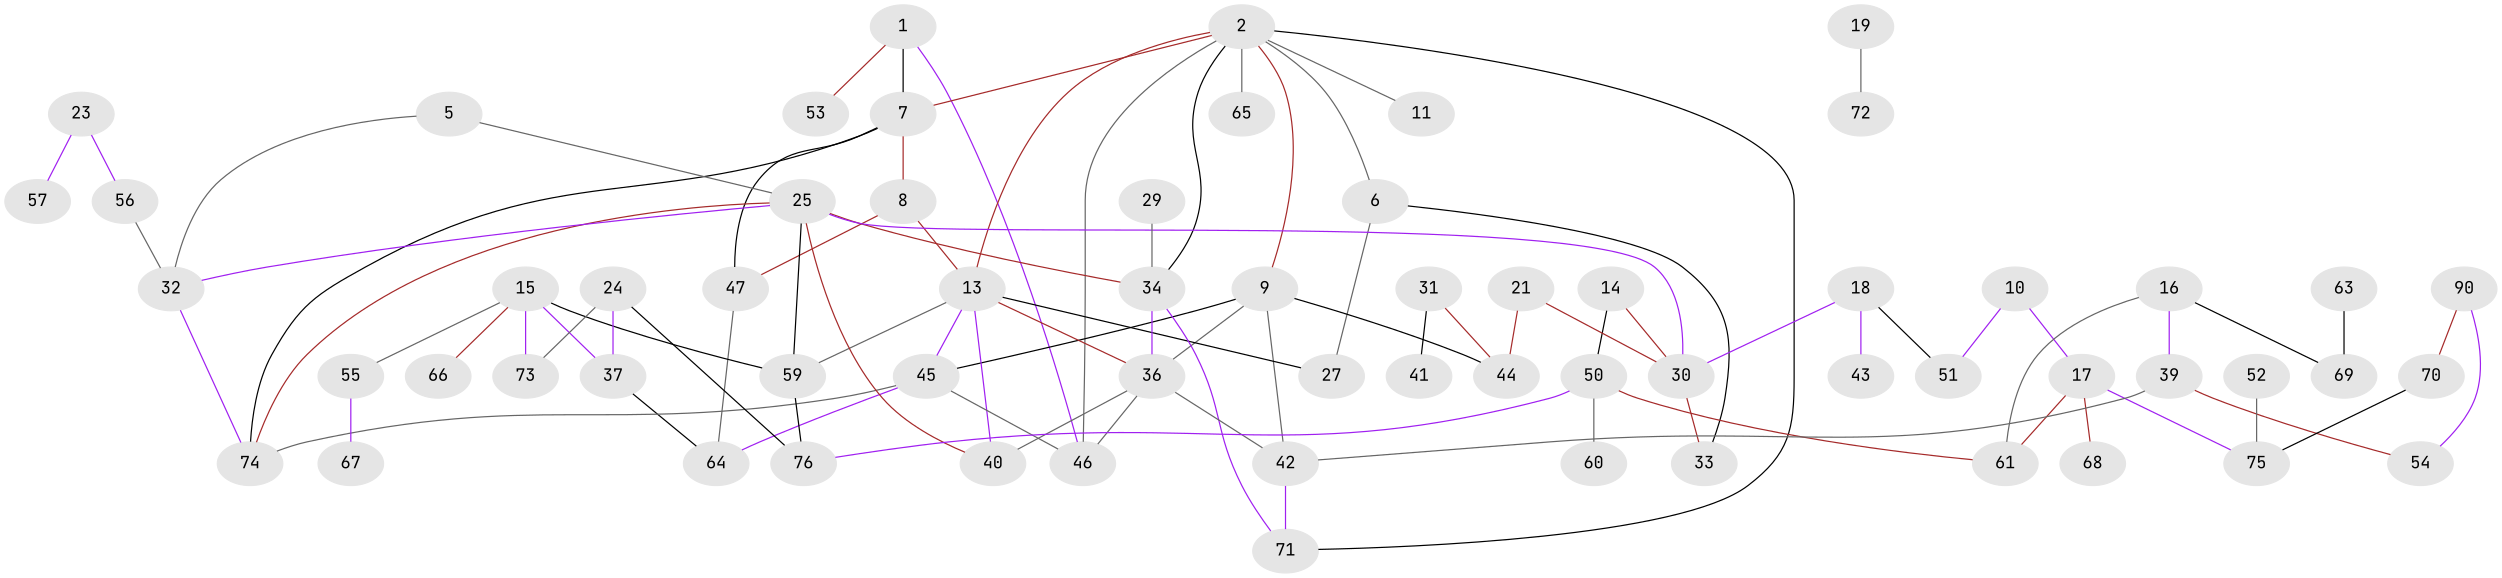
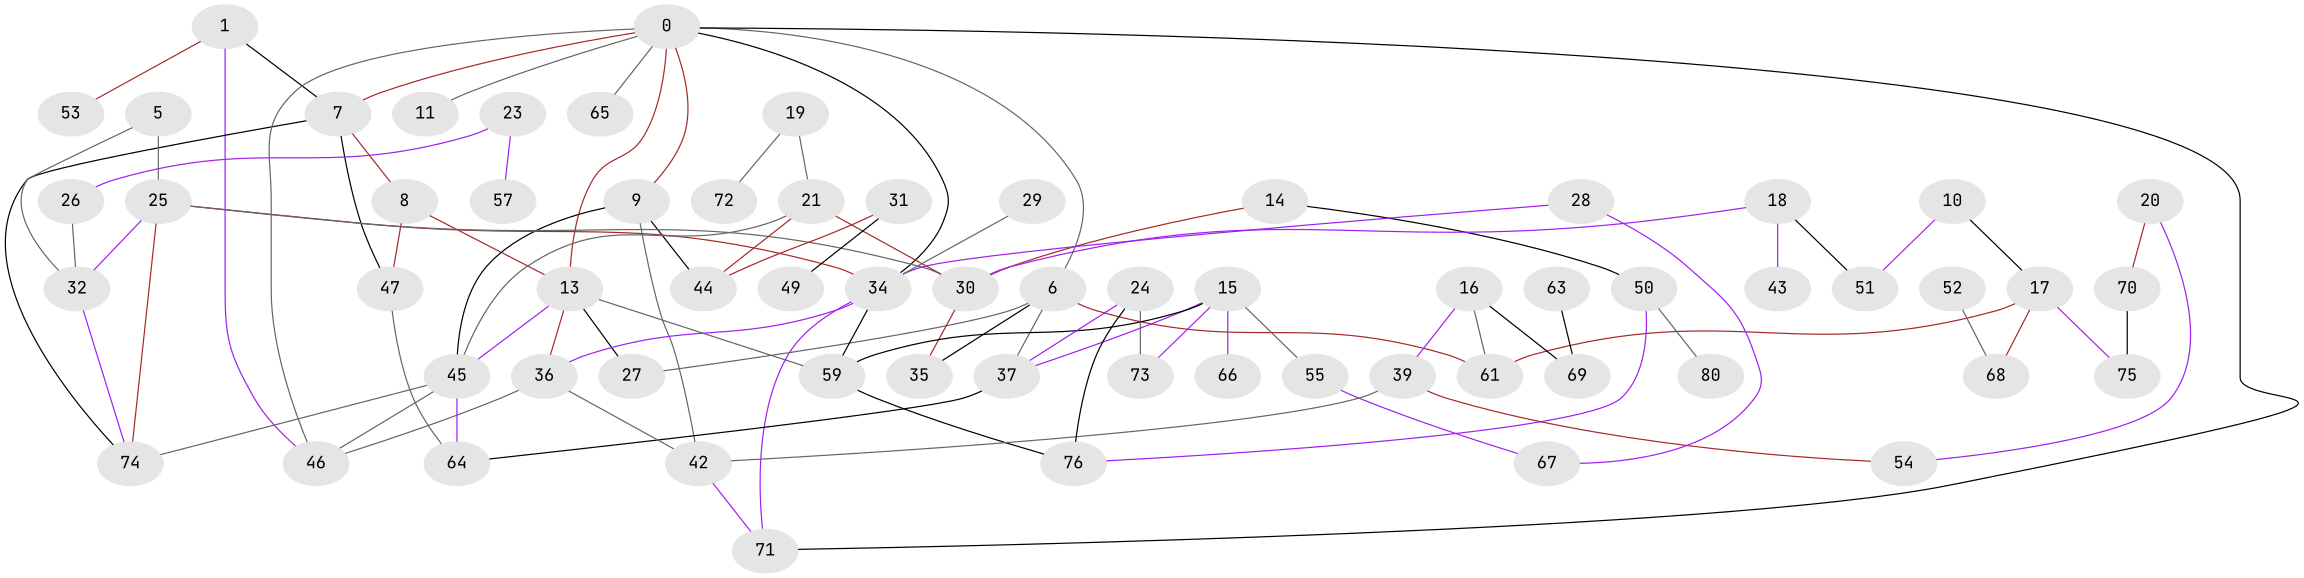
node "2": label "2" -> "0"
edge "19" -- "21": added
node "56": label "56" -> "26"
node "28": added
edge "25" -- "30": color purple -> gray40
edge "21" -- "45": added
edge "25" -- "59": now "34" -- "59"
node "90": label "90" -> "20"
edge "6" -- "37": added
edge "15" -- "66": color brown -> purple
edge "9" -- "36": removed
edge "10" -- "17": color purple -> black
node "41": label "41" -> "49"
edge "52" -- "75": now "52" -- "68"
edge "50" -- "61": now "6" -- "61"
node "40": removed
node "60": label "60" -> "80"
node "33": label "33" -> "35"
